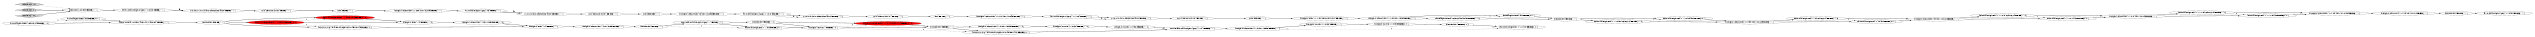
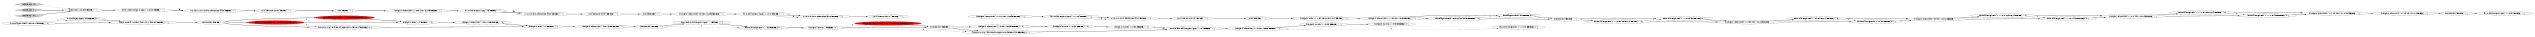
node "pw.close()@@@17@@@['1', '1', '1']": removed
node "thisTest.checkStatus()@@@49@@@['1', '1', '0']": removed
node "thisTest.checkStatus()@@@59@@@['0', '0', '1']": removed
